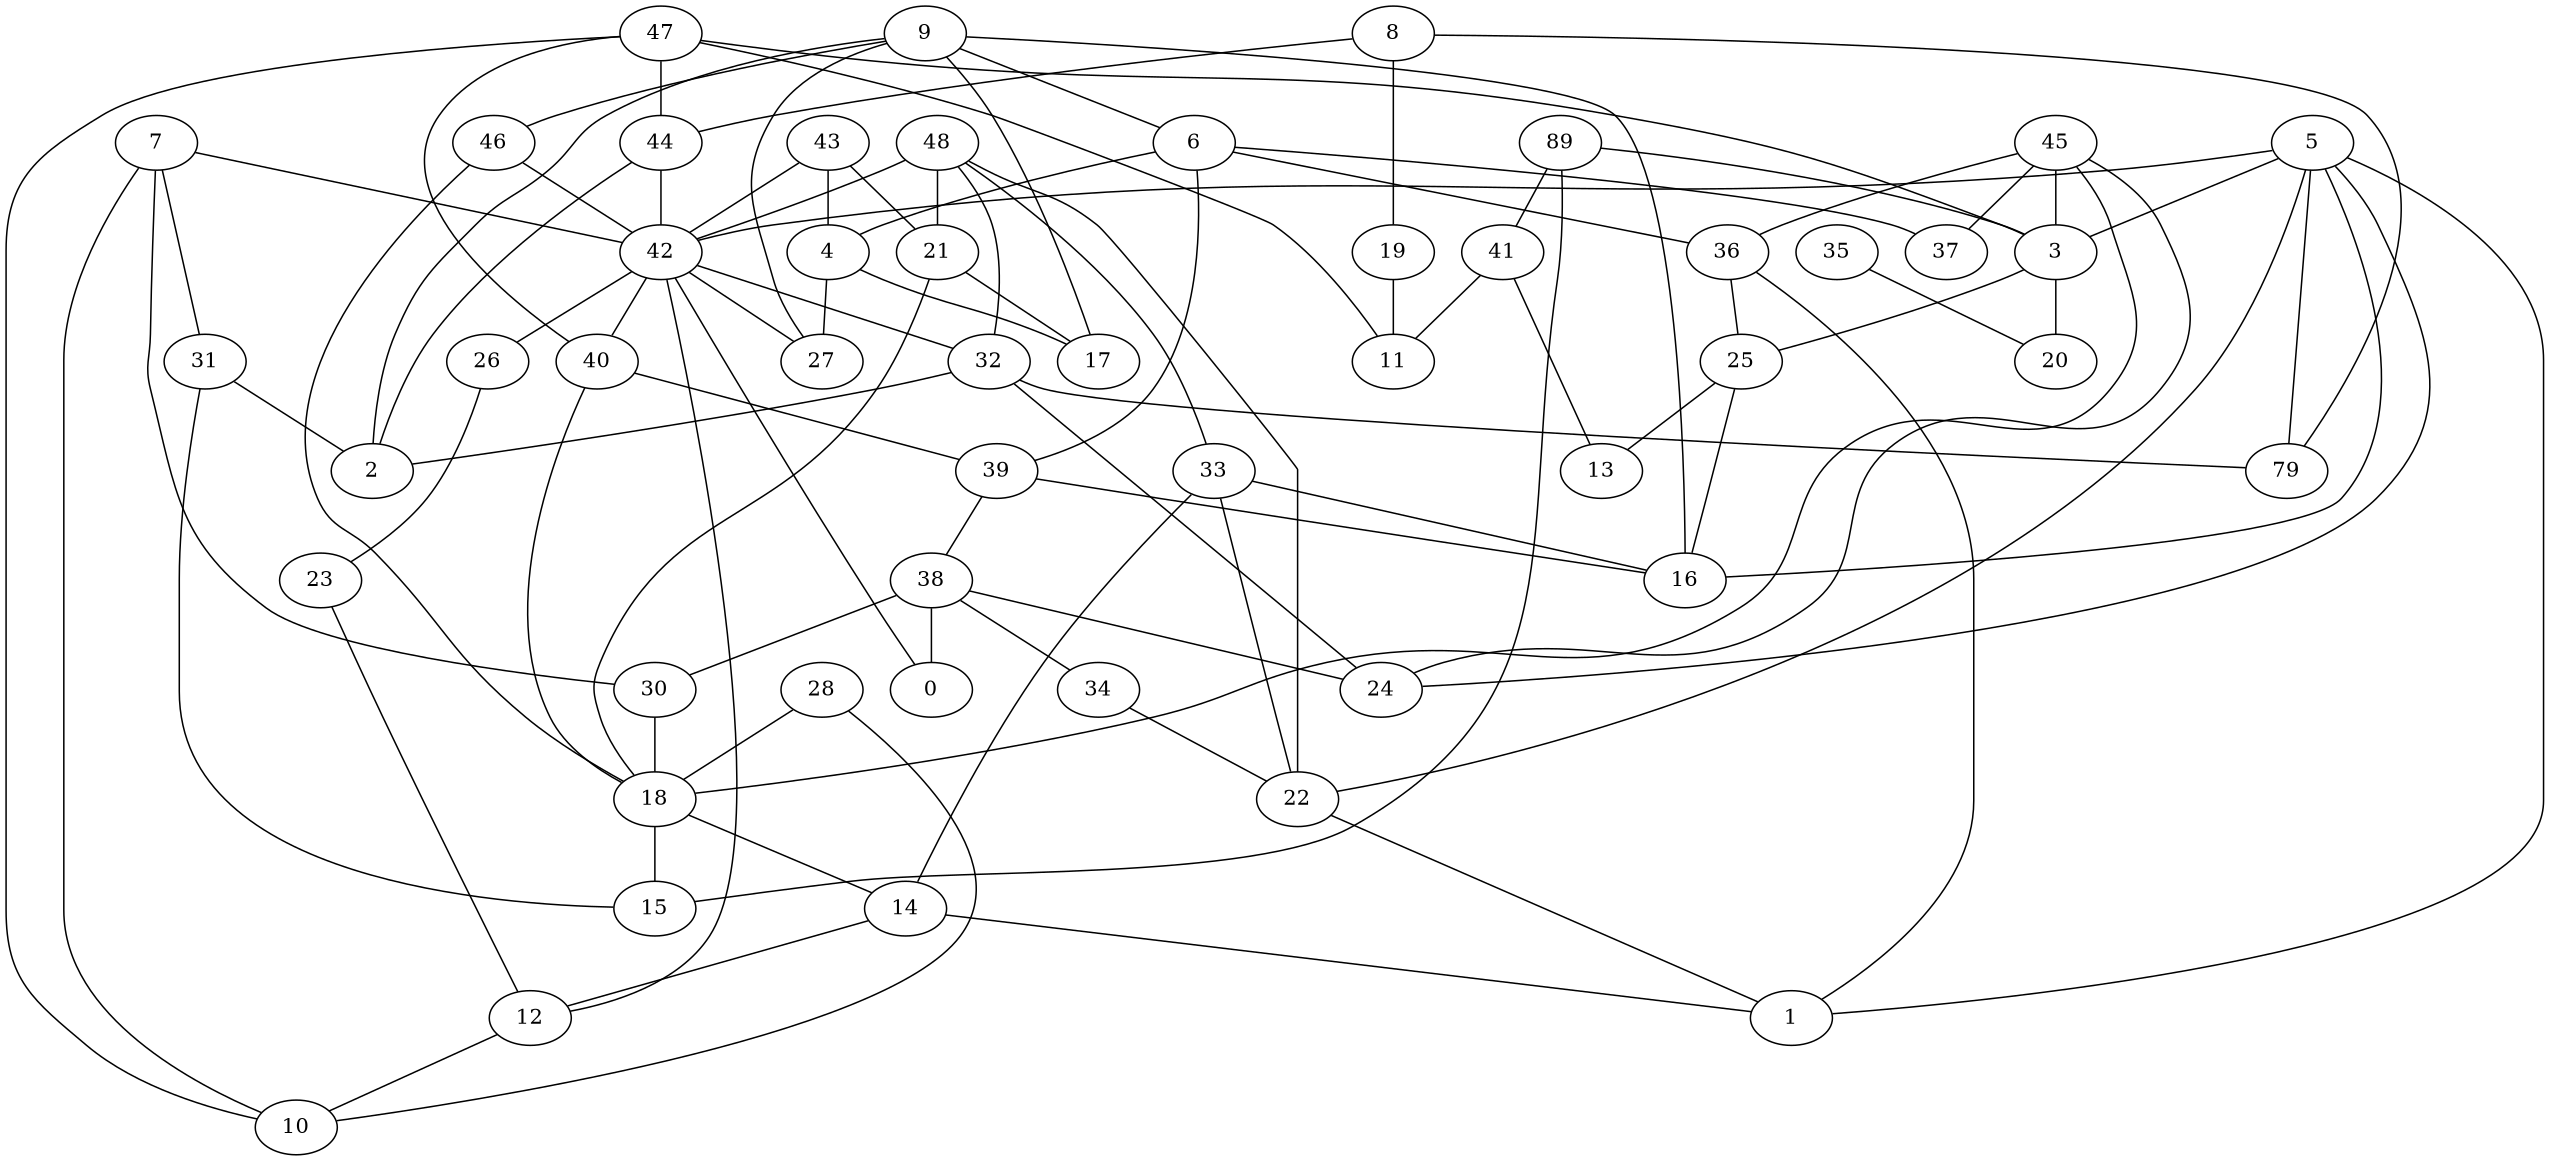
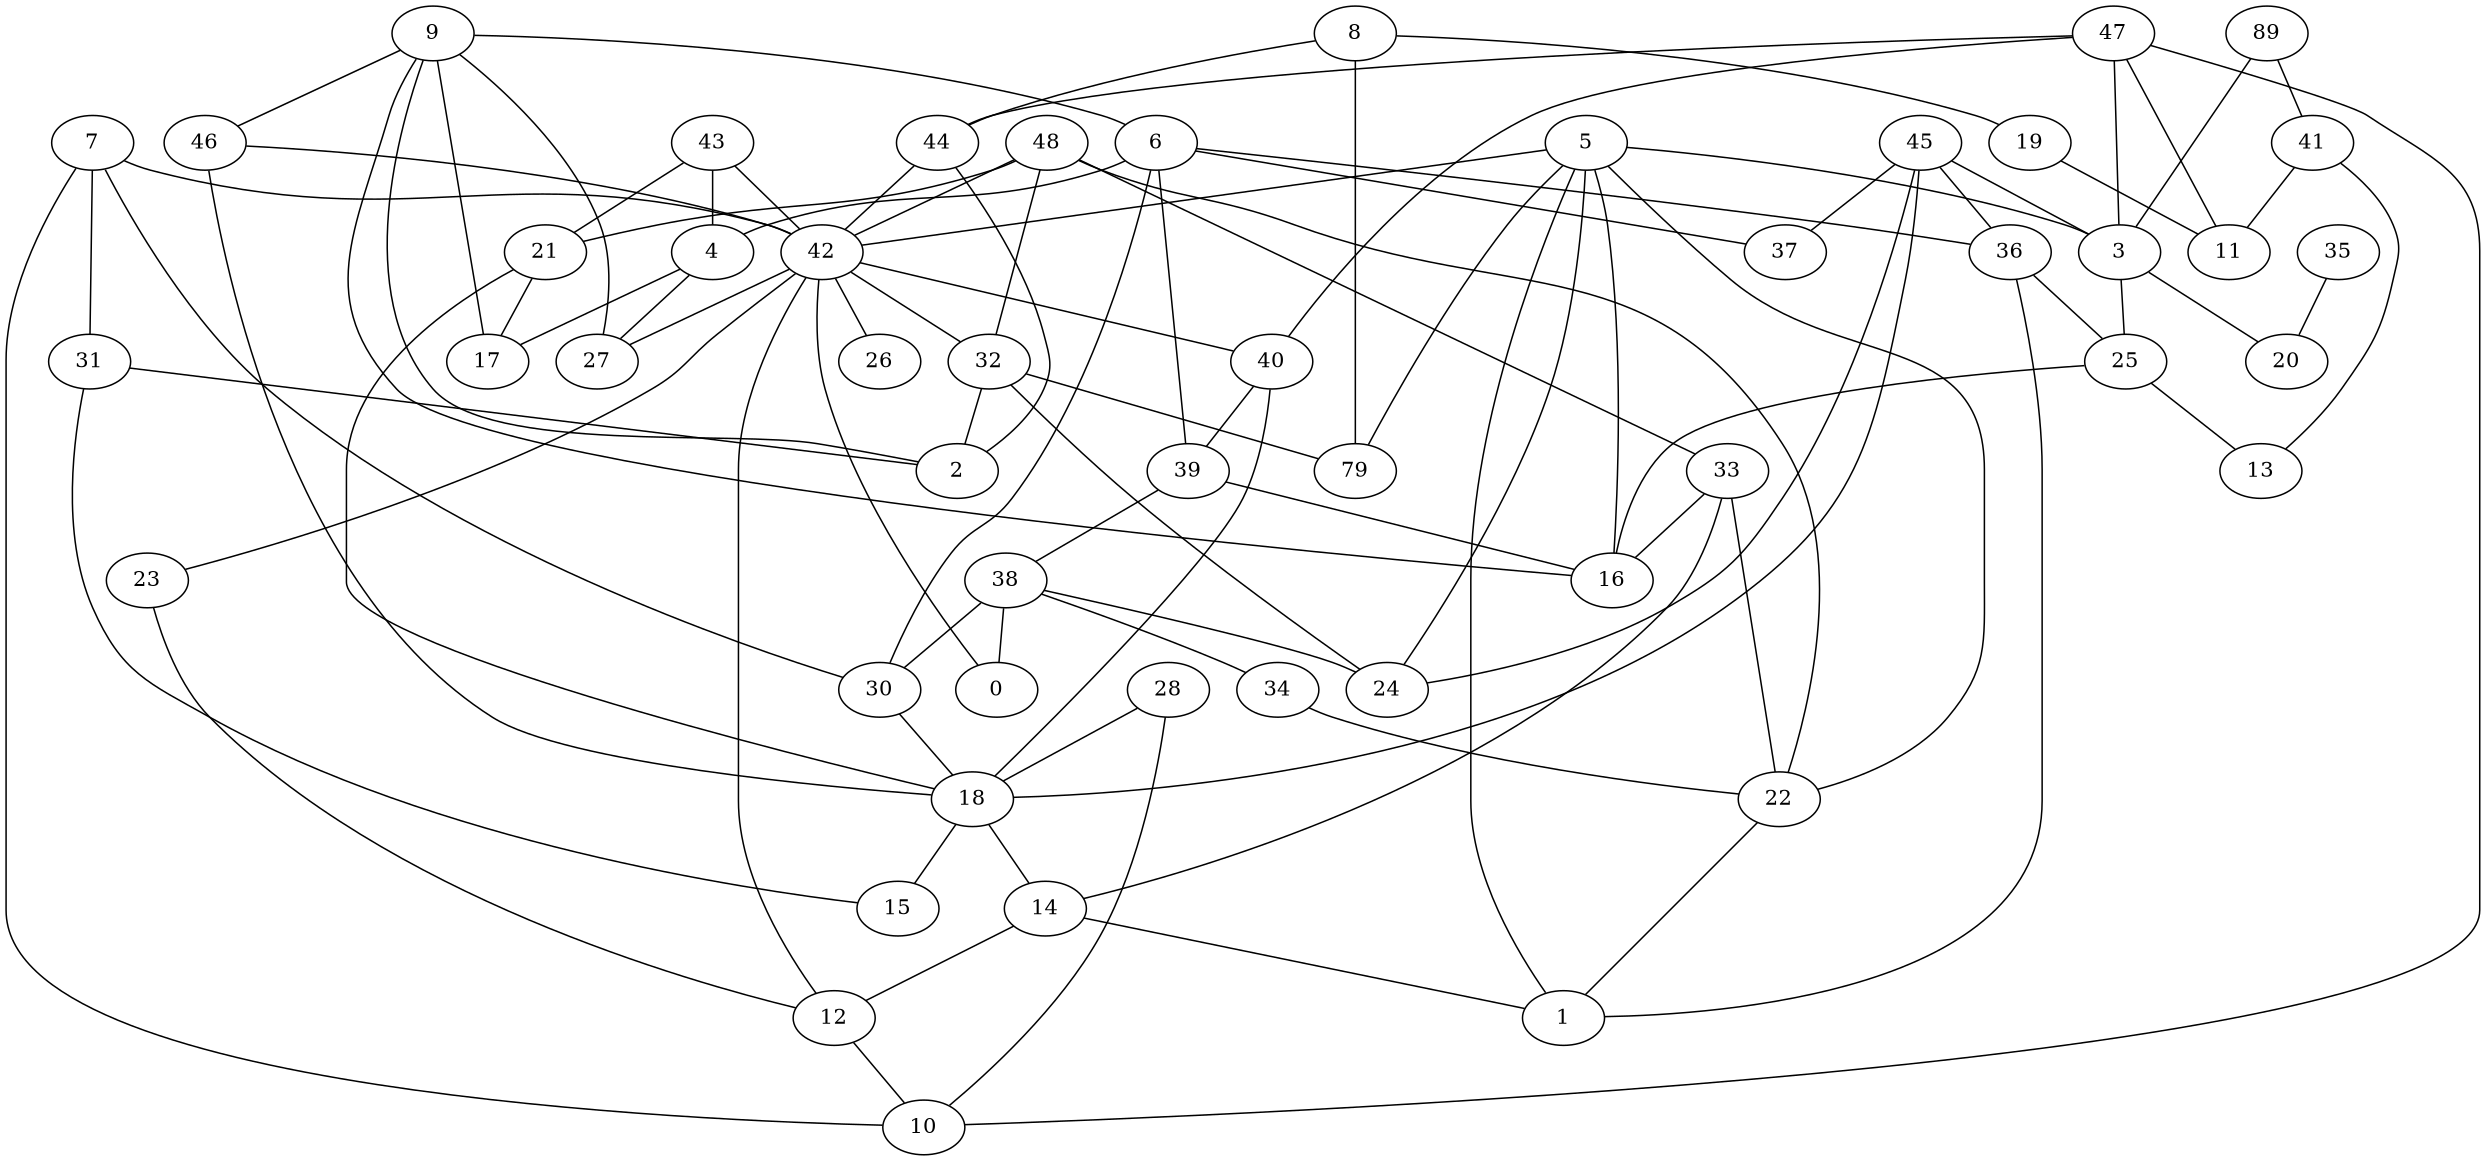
edge "6" -- "30": added
edge "26" -- "23": now "42" -- "23"
edge "89" -- "15": removed
